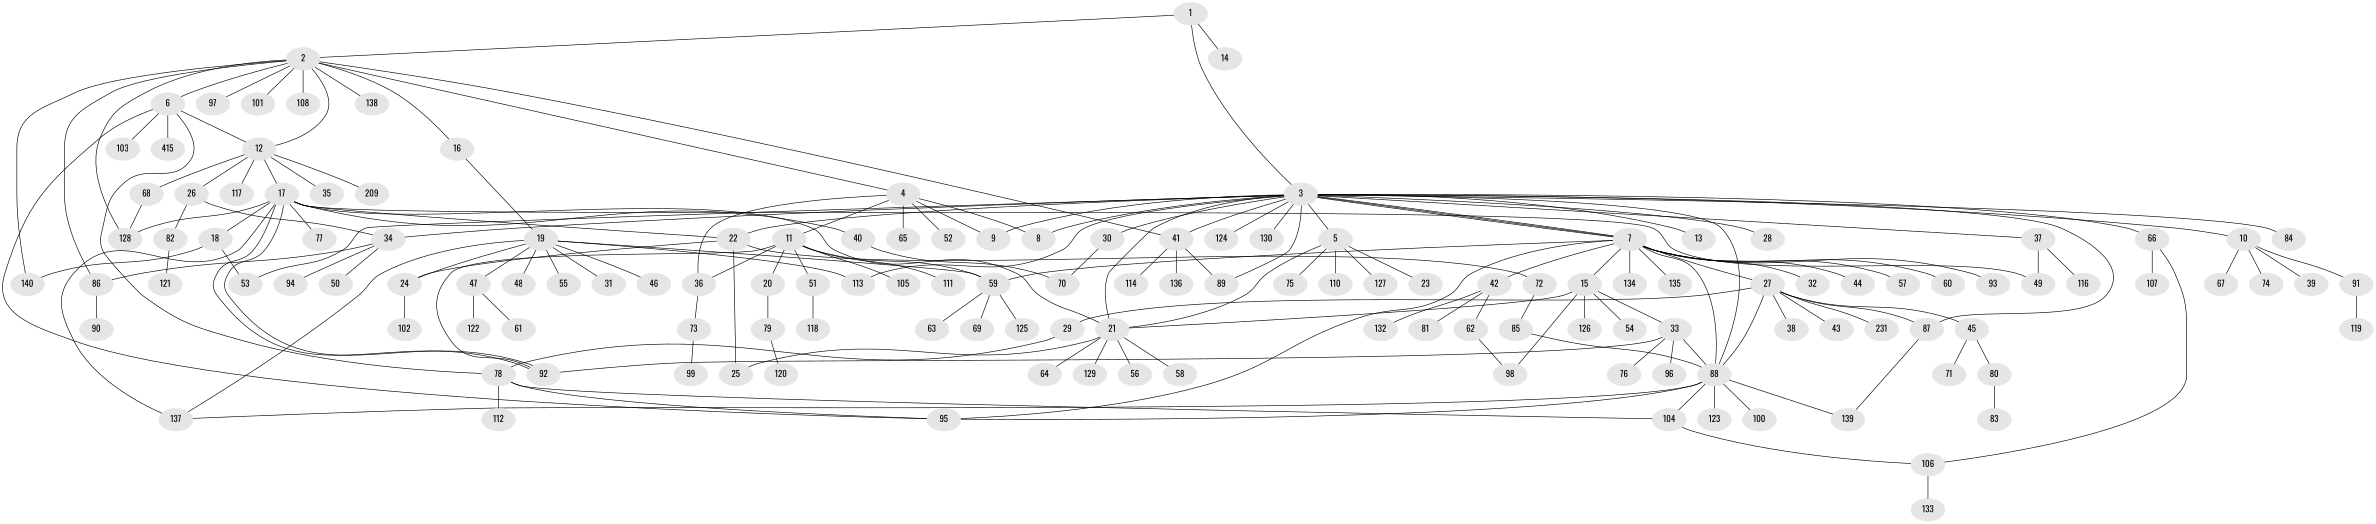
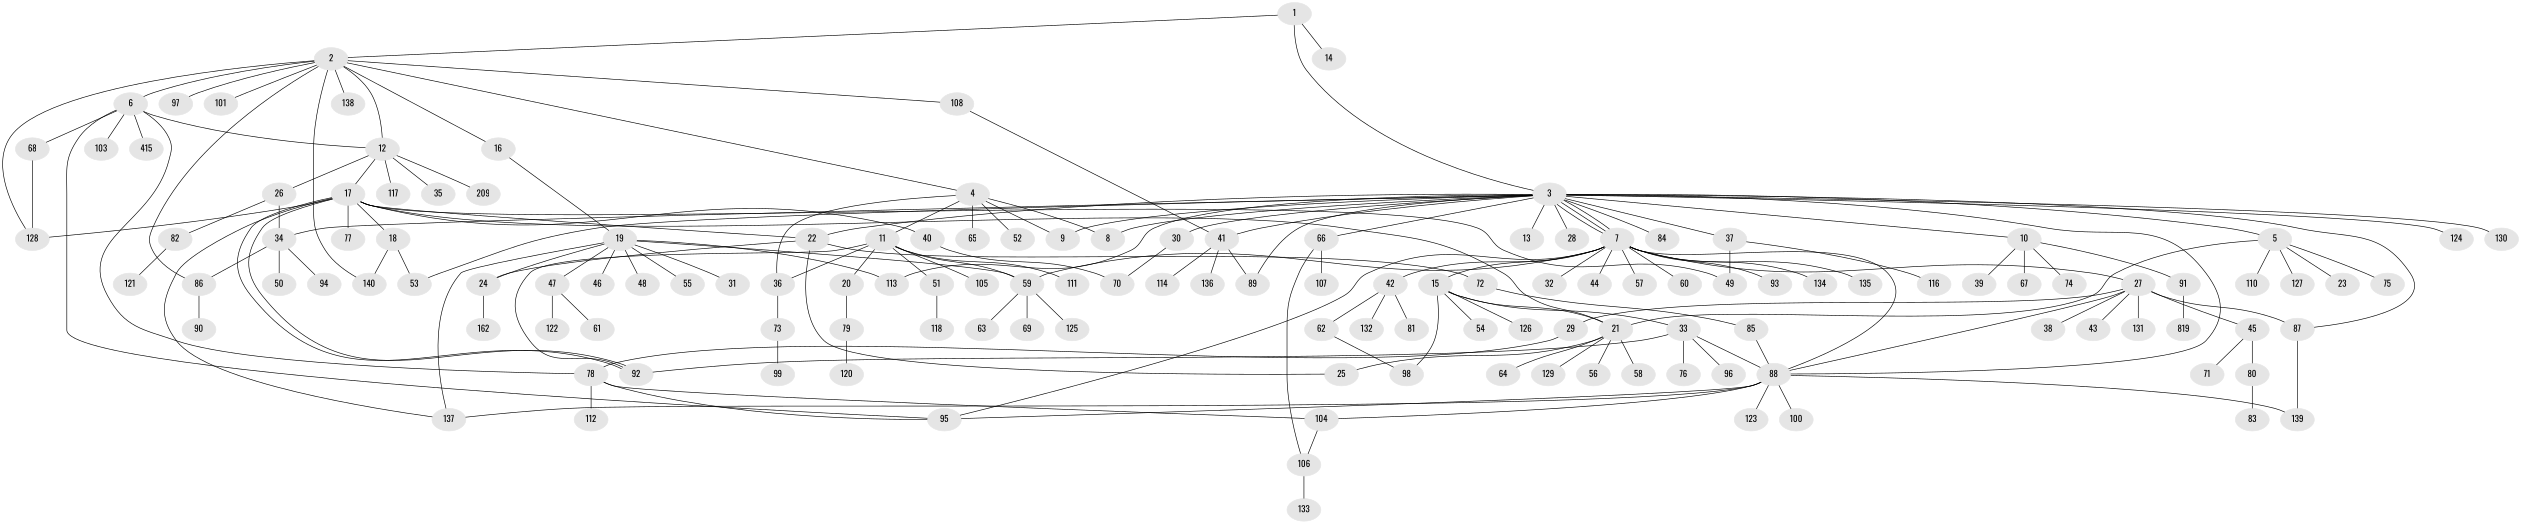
edge "2" -- "41": now "108" -- "41"
edge "12" -- "68": now "6" -- "68"
edge "3" -- "21": removed
node "102": label "102" -> "162"
node "231": label "231" -> "131"
node "119": label "119" -> "819"
